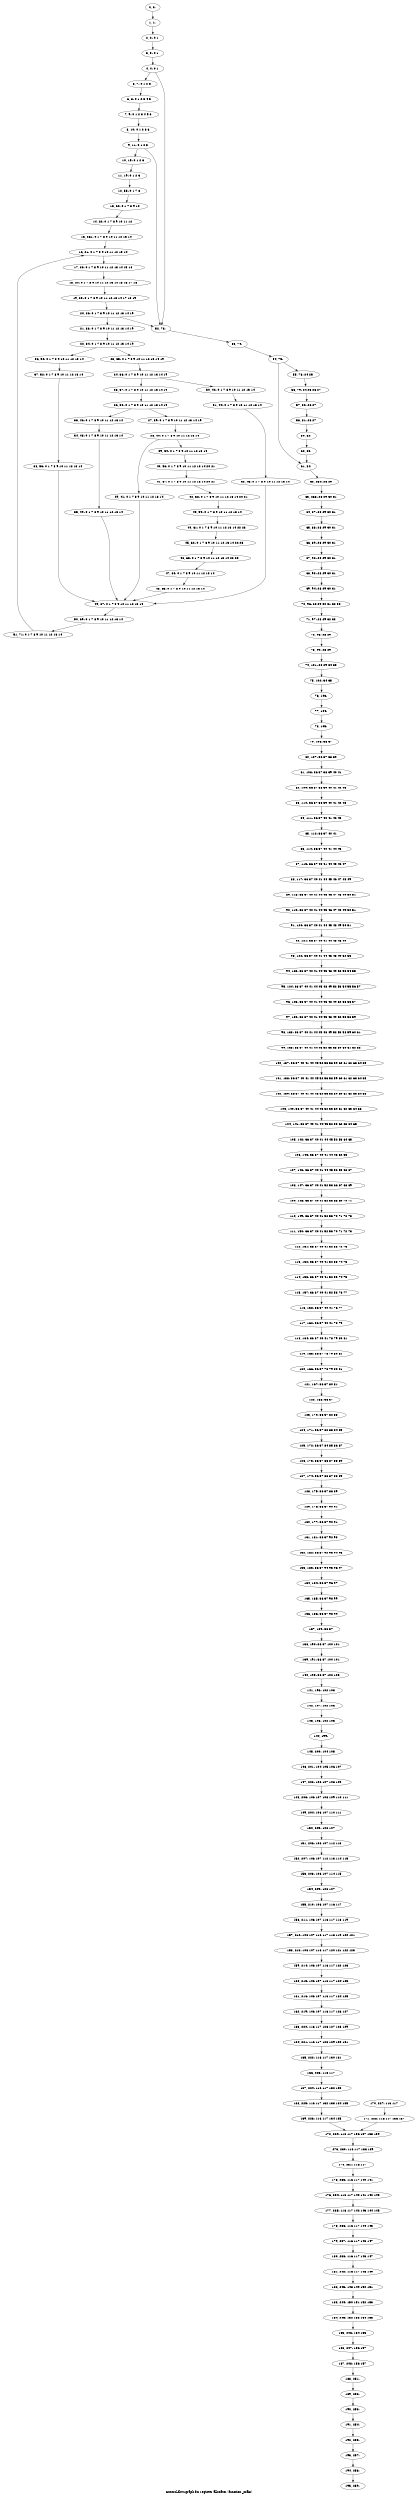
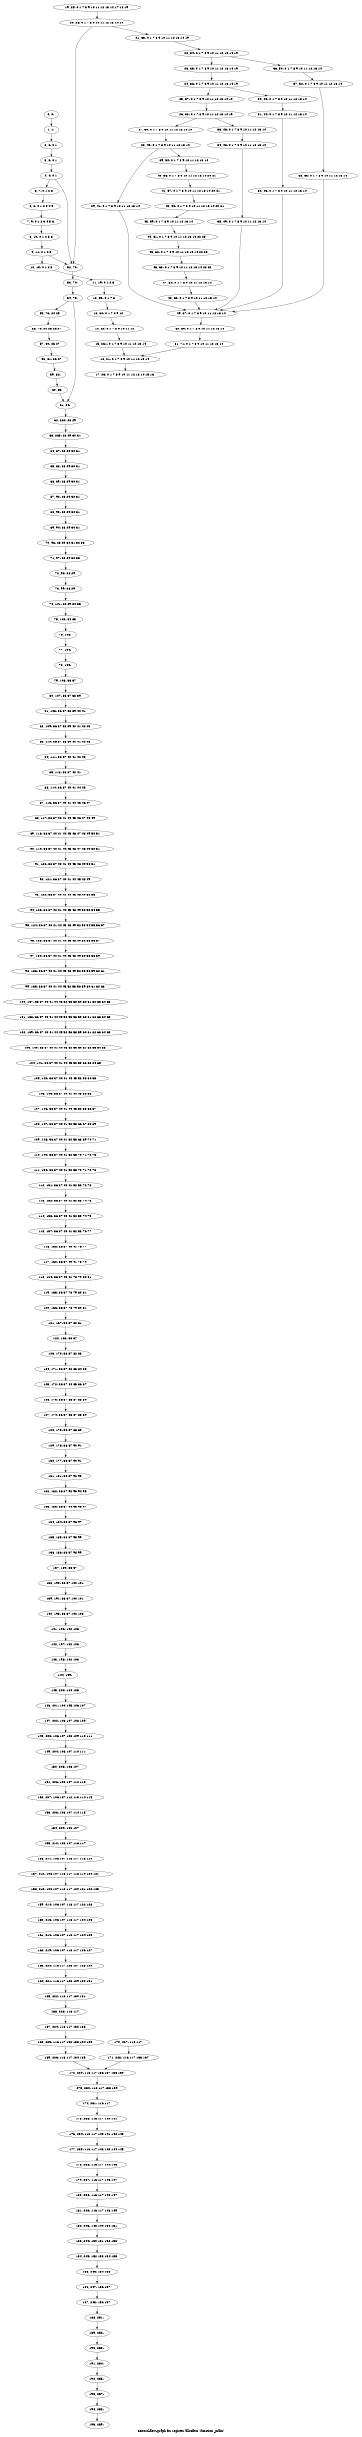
node "18, 24: 0 1 7 8 9 10 11 12 13 14 15 16 17 18": removed
